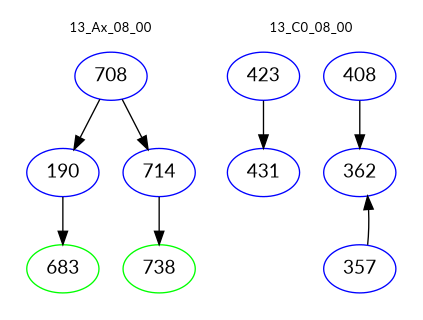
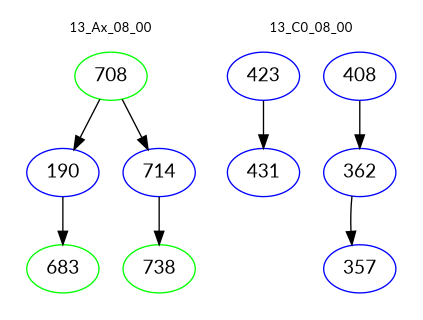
node "708": color blue -> green
edge "357" -> "362": reversed
